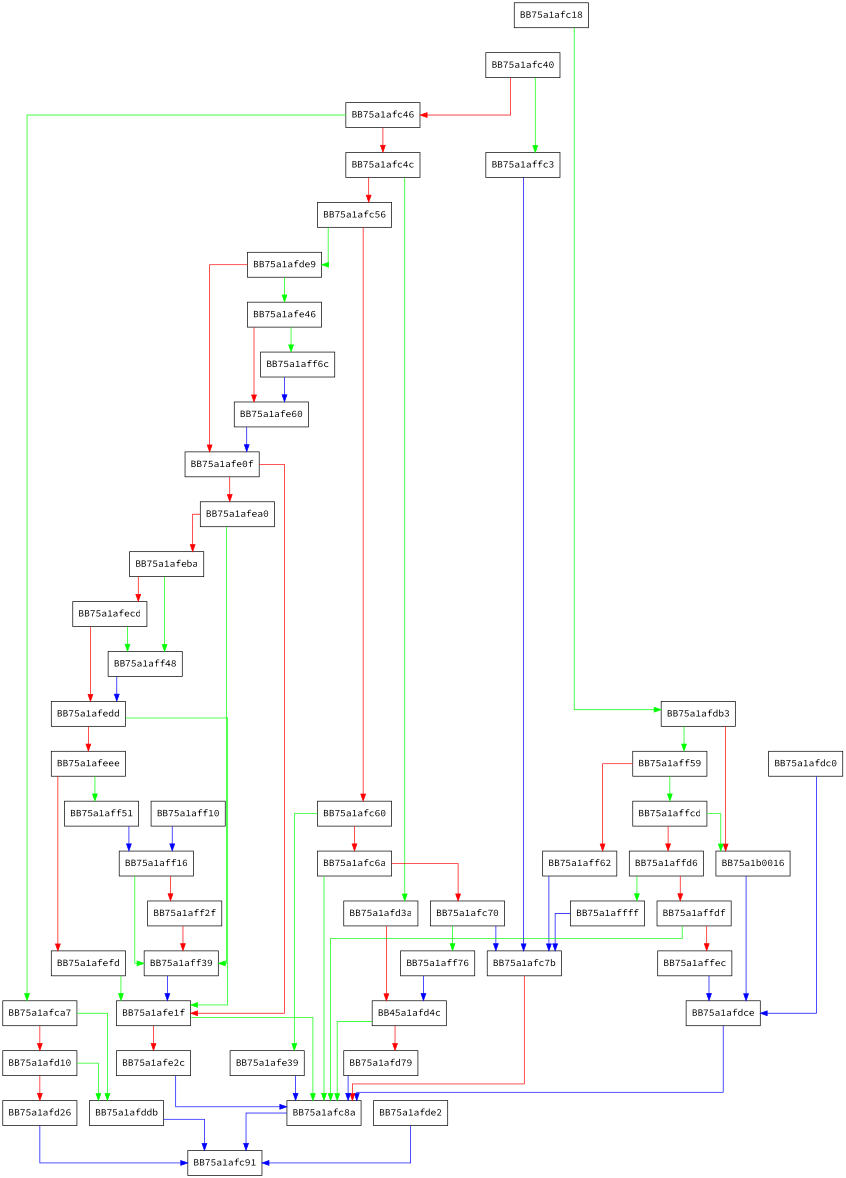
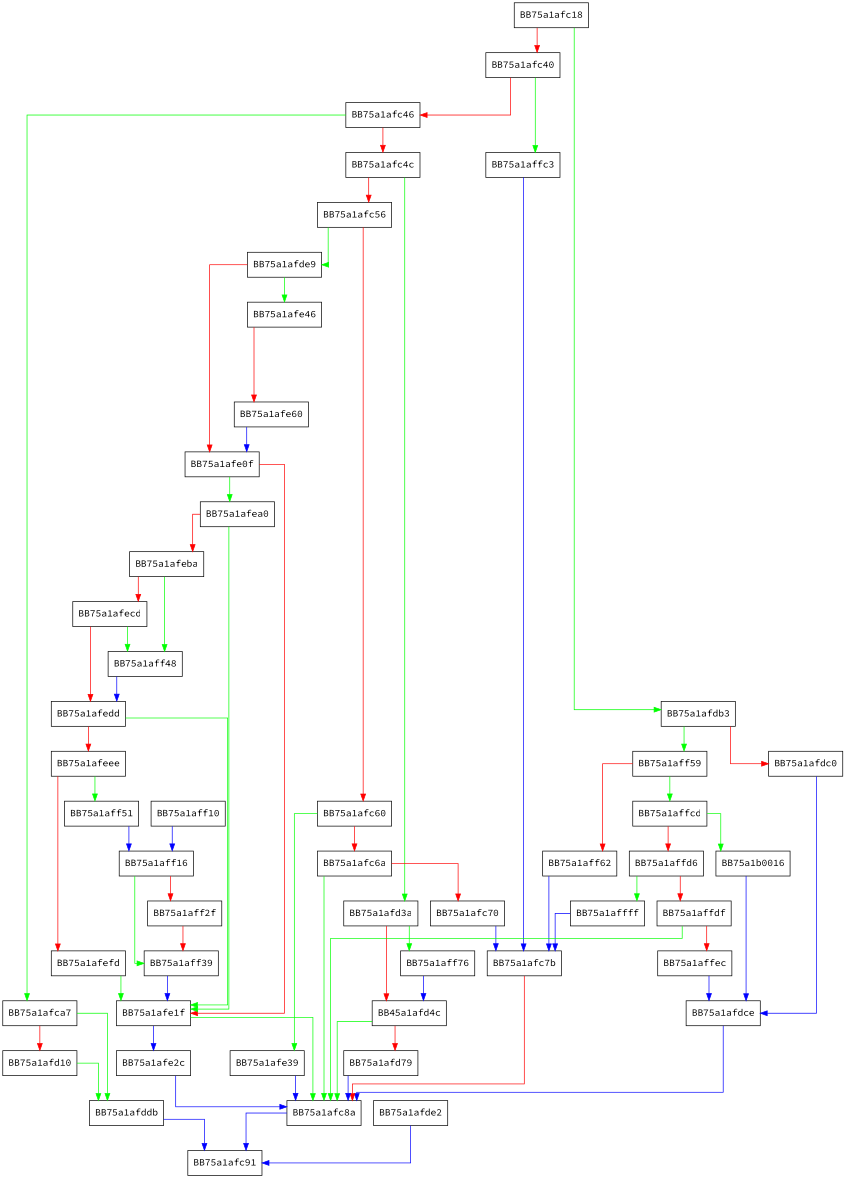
edge "BB75a1afc18" -> "BB75a1afc40": added
node "BB75a1aff6c": removed
edge "BB75a1afe0f" -> "BB75a1afea0": color red -> green
edge "BB75a1afea0" -> "BB75a1aff39": now "BB75a1afea0" -> "BB75a1afe1f"
edge "BB75a1afdb3" -> "BB75a1b0016": now "BB75a1afdb3" -> "BB75a1afdc0"
edge "BB75a1afc70" -> "BB75a1aff76": now "BB75a1afd3a" -> "BB75a1aff76"
edge "BB75a1afe1f" -> "BB75a1afe2c": color red -> blue
node "BB75a1afd26": removed
